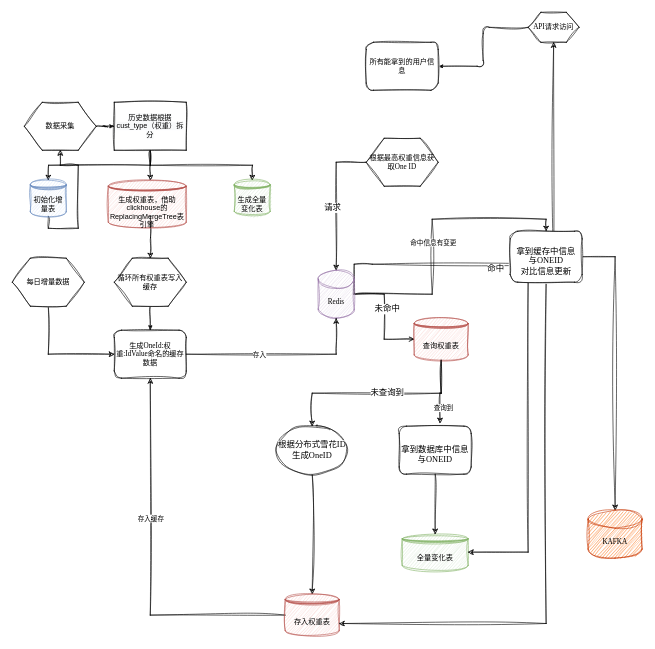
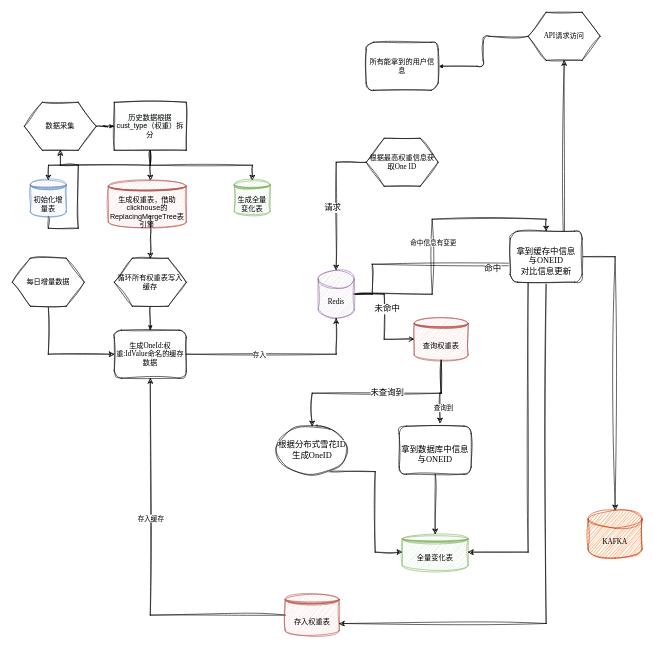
node "API请求访问": size 51x30 -> 72x48
edge "根据分布式雪花ID 生成OneID" -> "全量变化表": added
edge "根据分布式雪花ID 生成OneID" -> "存入权重表": removed
